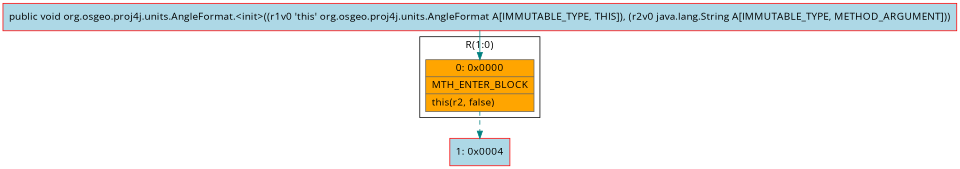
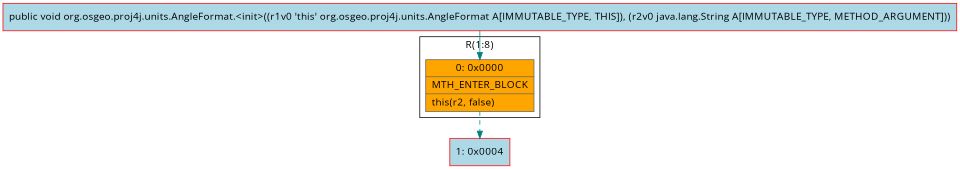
cluster "R(1:0)": label "R(1:0)" -> "R(1:8)"
